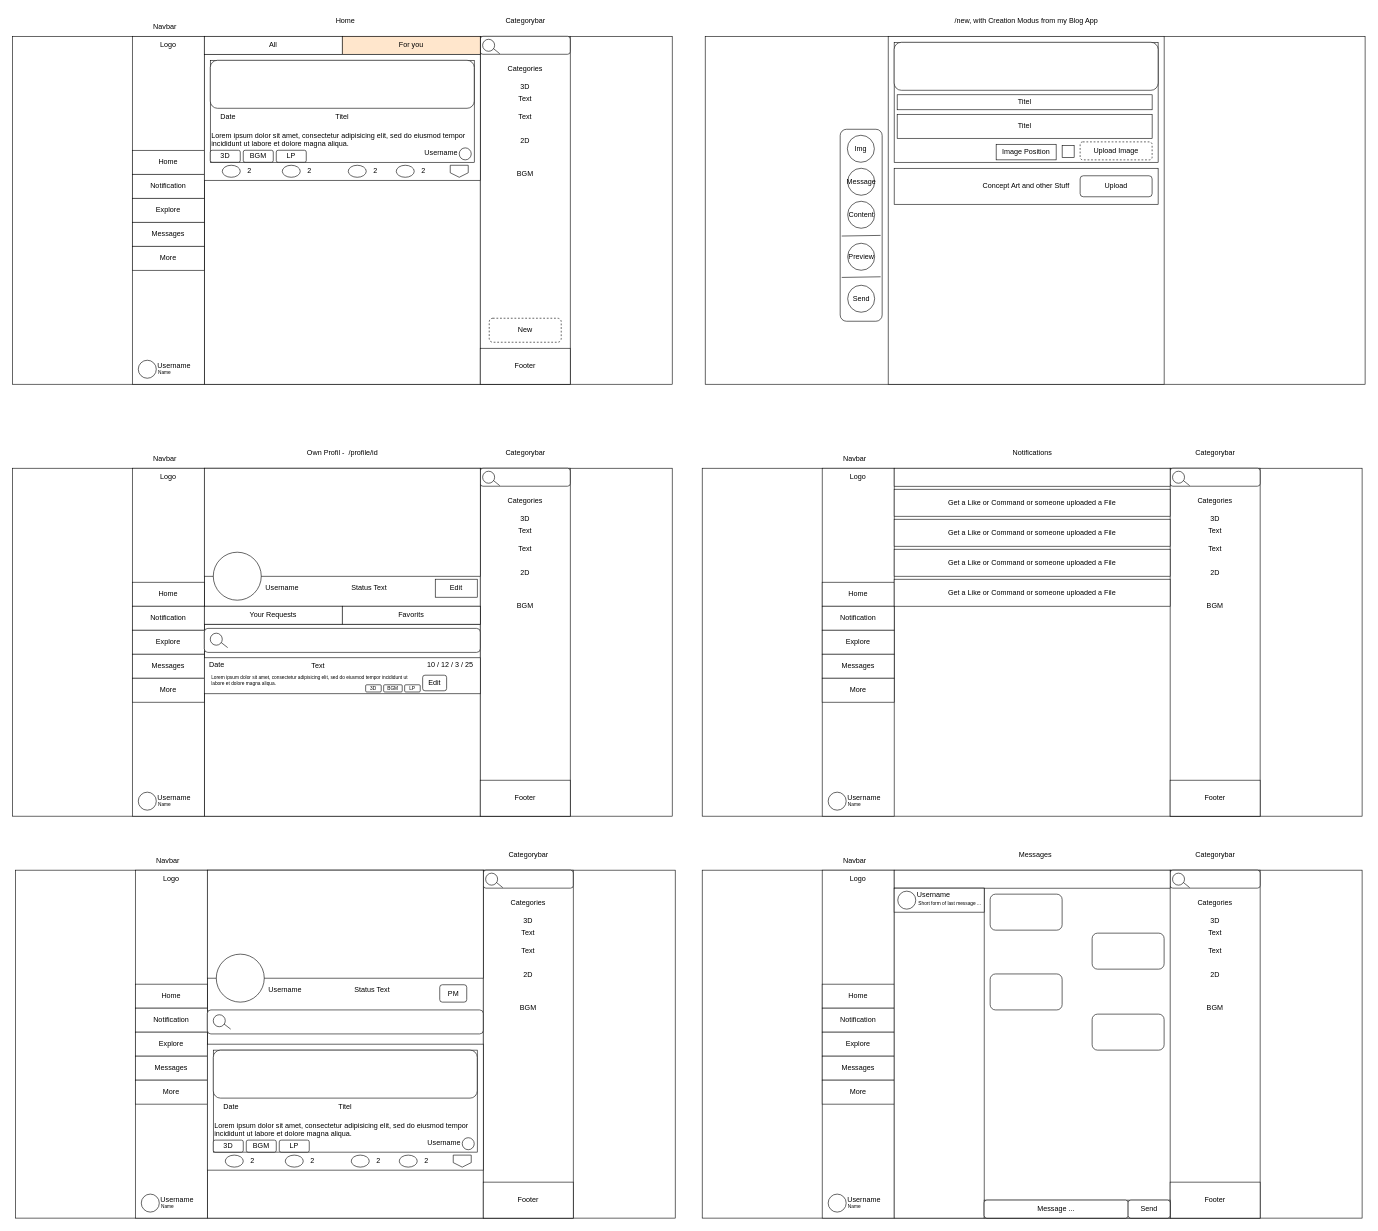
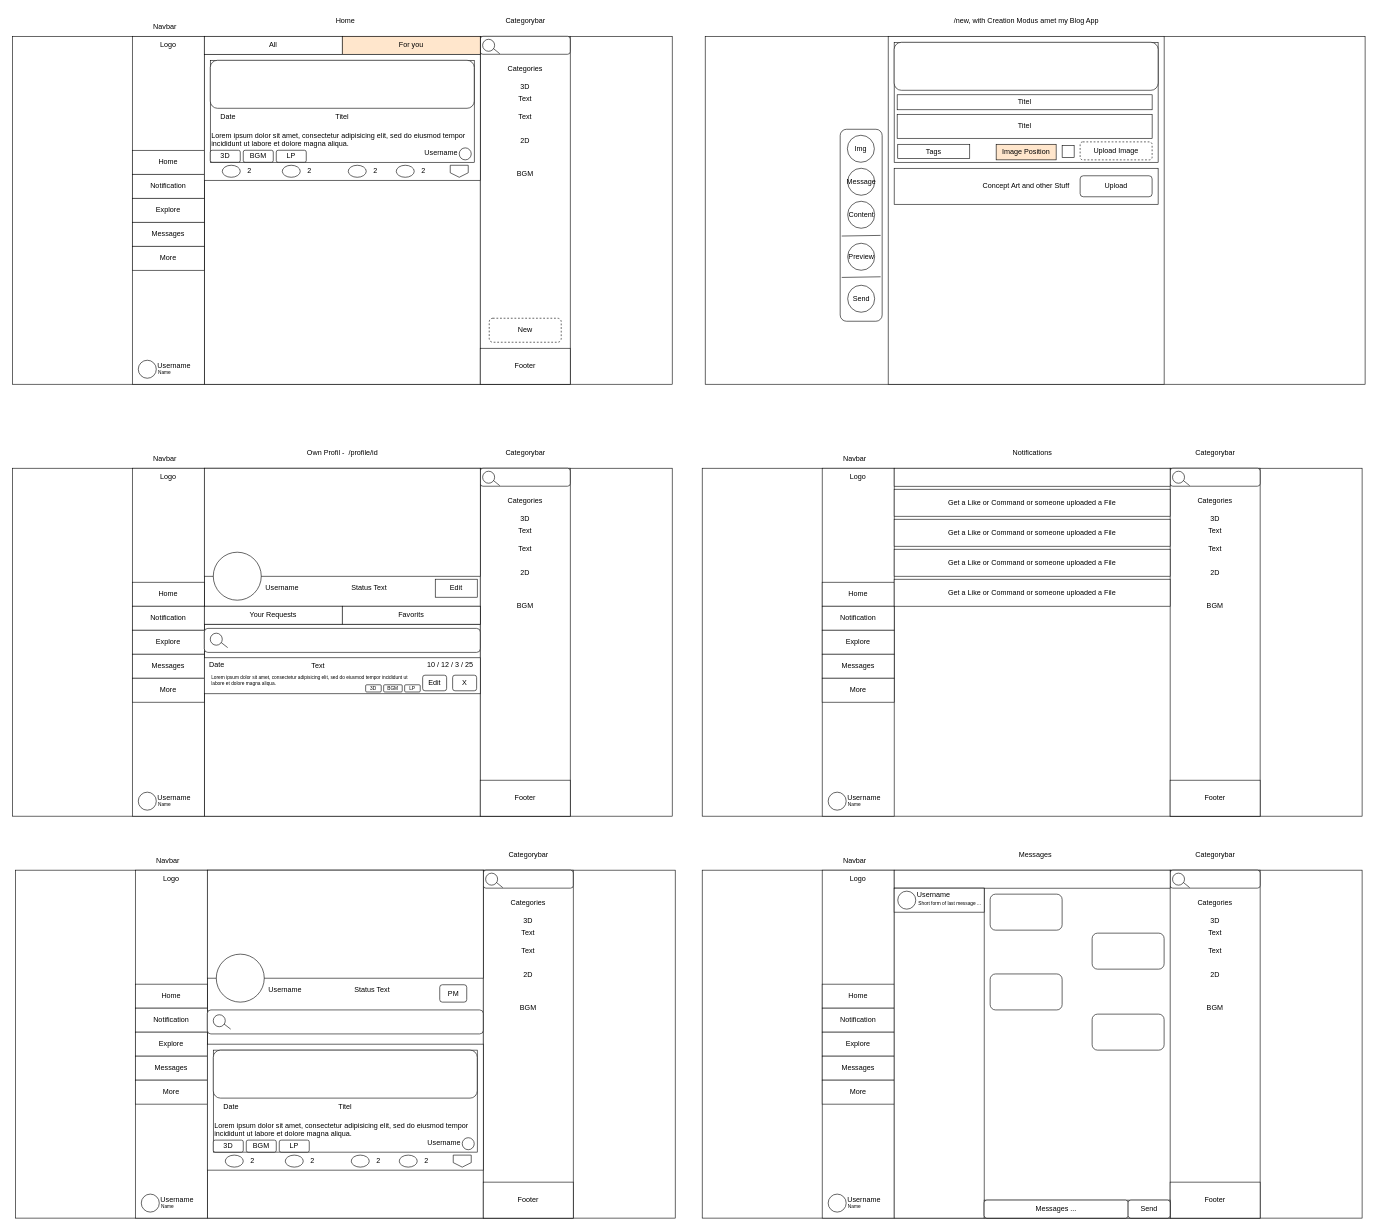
node "/new, with Creation Modus from my Blog App": label "/new, with Creation Modus from my Blog App" -> "/new, with Creation Modus amet my Blog App"
node "Tags": added
node "Image Position": fillcolor #ffffff -> #ffe6cc
node "X": added
node "Message ...": label "Message ..." -> "Messages ..."
